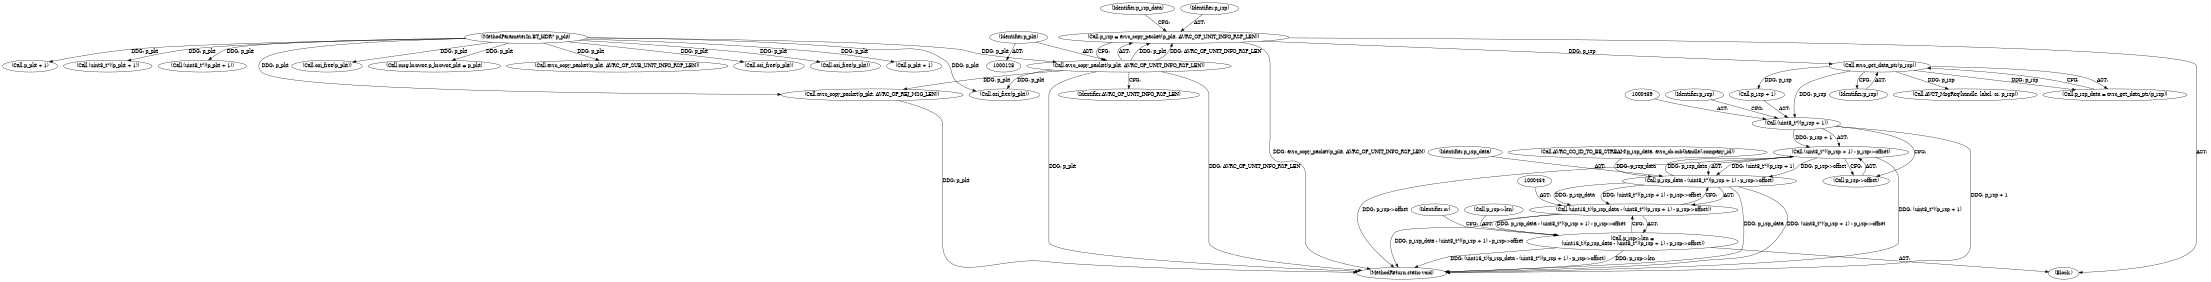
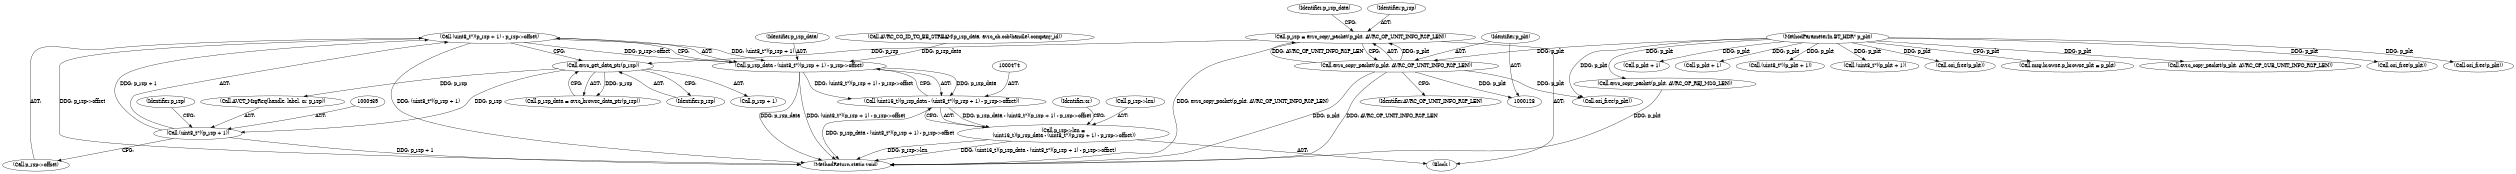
edge "(MethodParameterIn,BT_HDR* p_pkt)" -> "(Call,msg.browse.p_browse_pkt = p_pkt)": label "DDG: p_pkt" -> "CFG: p_pkt"
edge "(Call,avrc_copy_packet(p_pkt, AVRC_OP_UNIT_INFO_RSP_LEN))" -> "(Call,avrc_copy_packet(p_pkt, AVRC_OP_REJ_MSG_LEN))": now "(Call,avrc_copy_packet(p_pkt, AVRC_OP_UNIT_INFO_RSP_LEN))" -> "1000128"
edge "(Call,avrc_get_data_ptr(p_rsp))" -> "(Call,p_rsp + 1)": label "DDG: p_rsp" -> "AST: "
node "(Call,p_rsp_data = avrc_get_data_ptr(p_rsp))": label "(Call,p_rsp_data = avrc_get_data_ptr(p_rsp))" -> "(Call,p_rsp_data = avrc_browse_data_ptr(p_rsp))"
edge "(Call,p_rsp + 1)" -> "(Call,(uint8_t*)(p_rsp + 1))": now "(Call,AVCT_MsgReq(handle, label, cr, p_rsp))" -> "(Call,(uint8_t*)(p_rsp + 1))"
edge "(Call,(uint8_t*)(p_rsp + 1) - p_rsp->offset)" -> "(Call,p_rsp->offset)": now "(Call,(uint8_t*)(p_rsp + 1) - p_rsp->offset)" -> "(Call,avrc_get_data_ptr(p_rsp))"
edge "(Call,p_rsp_data - (uint8_t*)(p_rsp + 1) - p_rsp->offset)" -> "(Call,(uint8_t*)(p_rsp + 1) - p_rsp->offset)": label "DDG: p_rsp_data" -> "CFG: "
node "1000434": label "1000434" -> "1000474"
